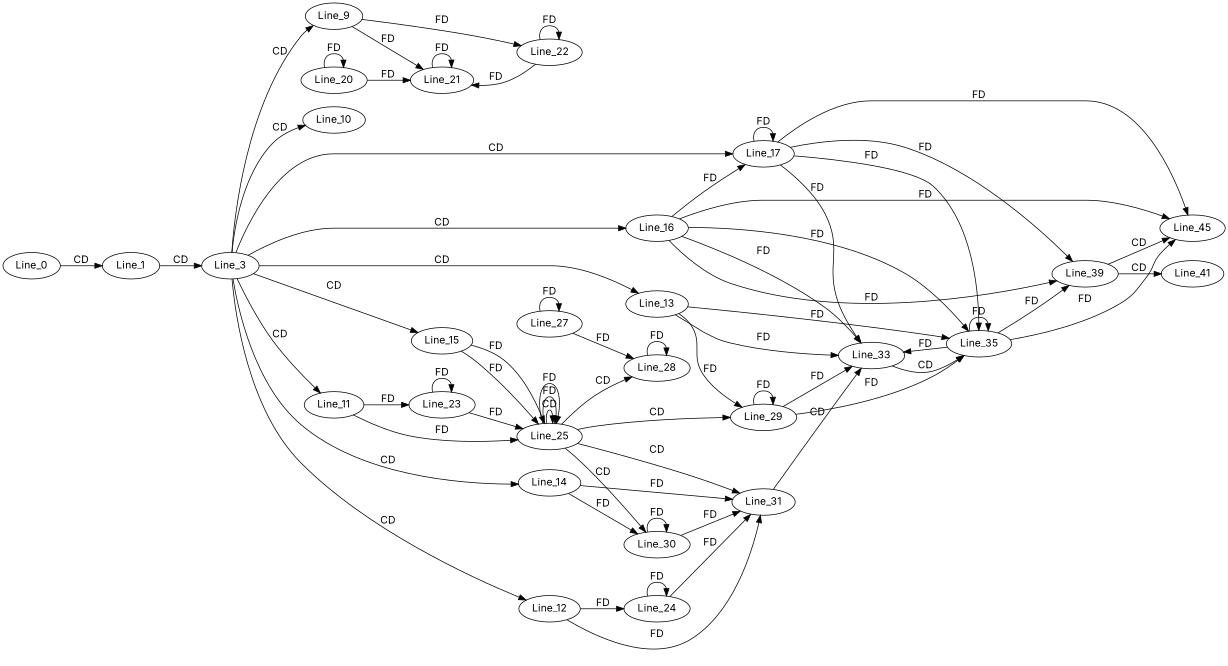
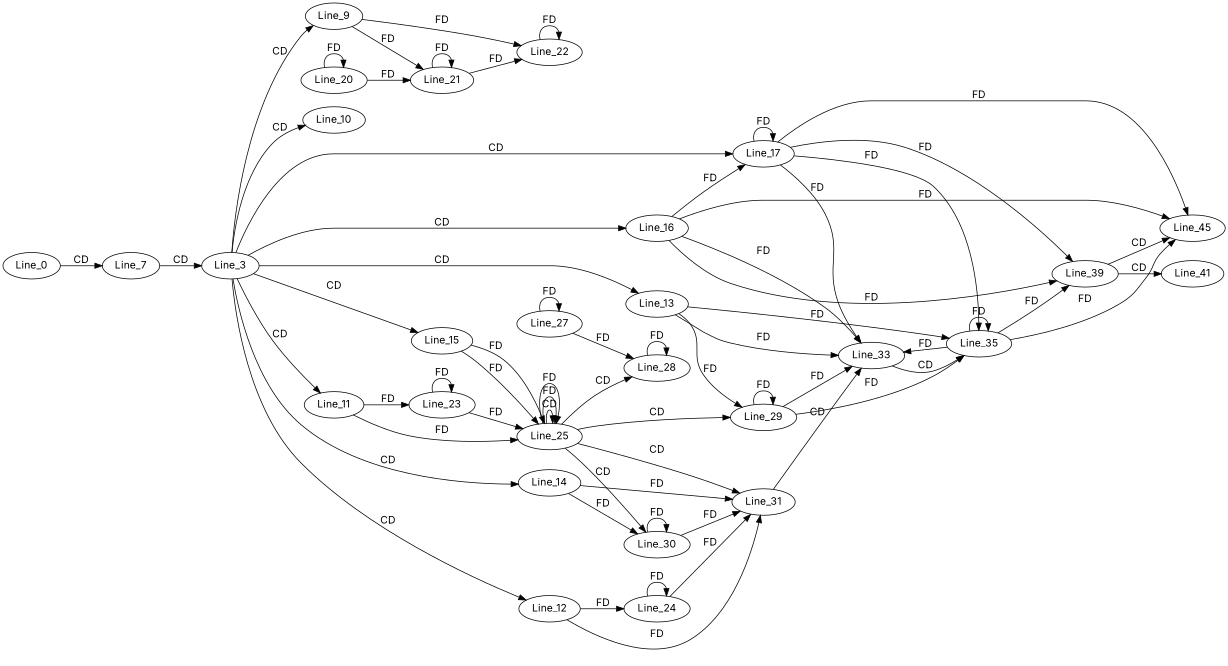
edge "Line_22" -> "Line_21": reversed
edge "Line_16" -> "Line_35": removed, label "FD"
node "Line_1": label "Line_1" -> "Line_7"
